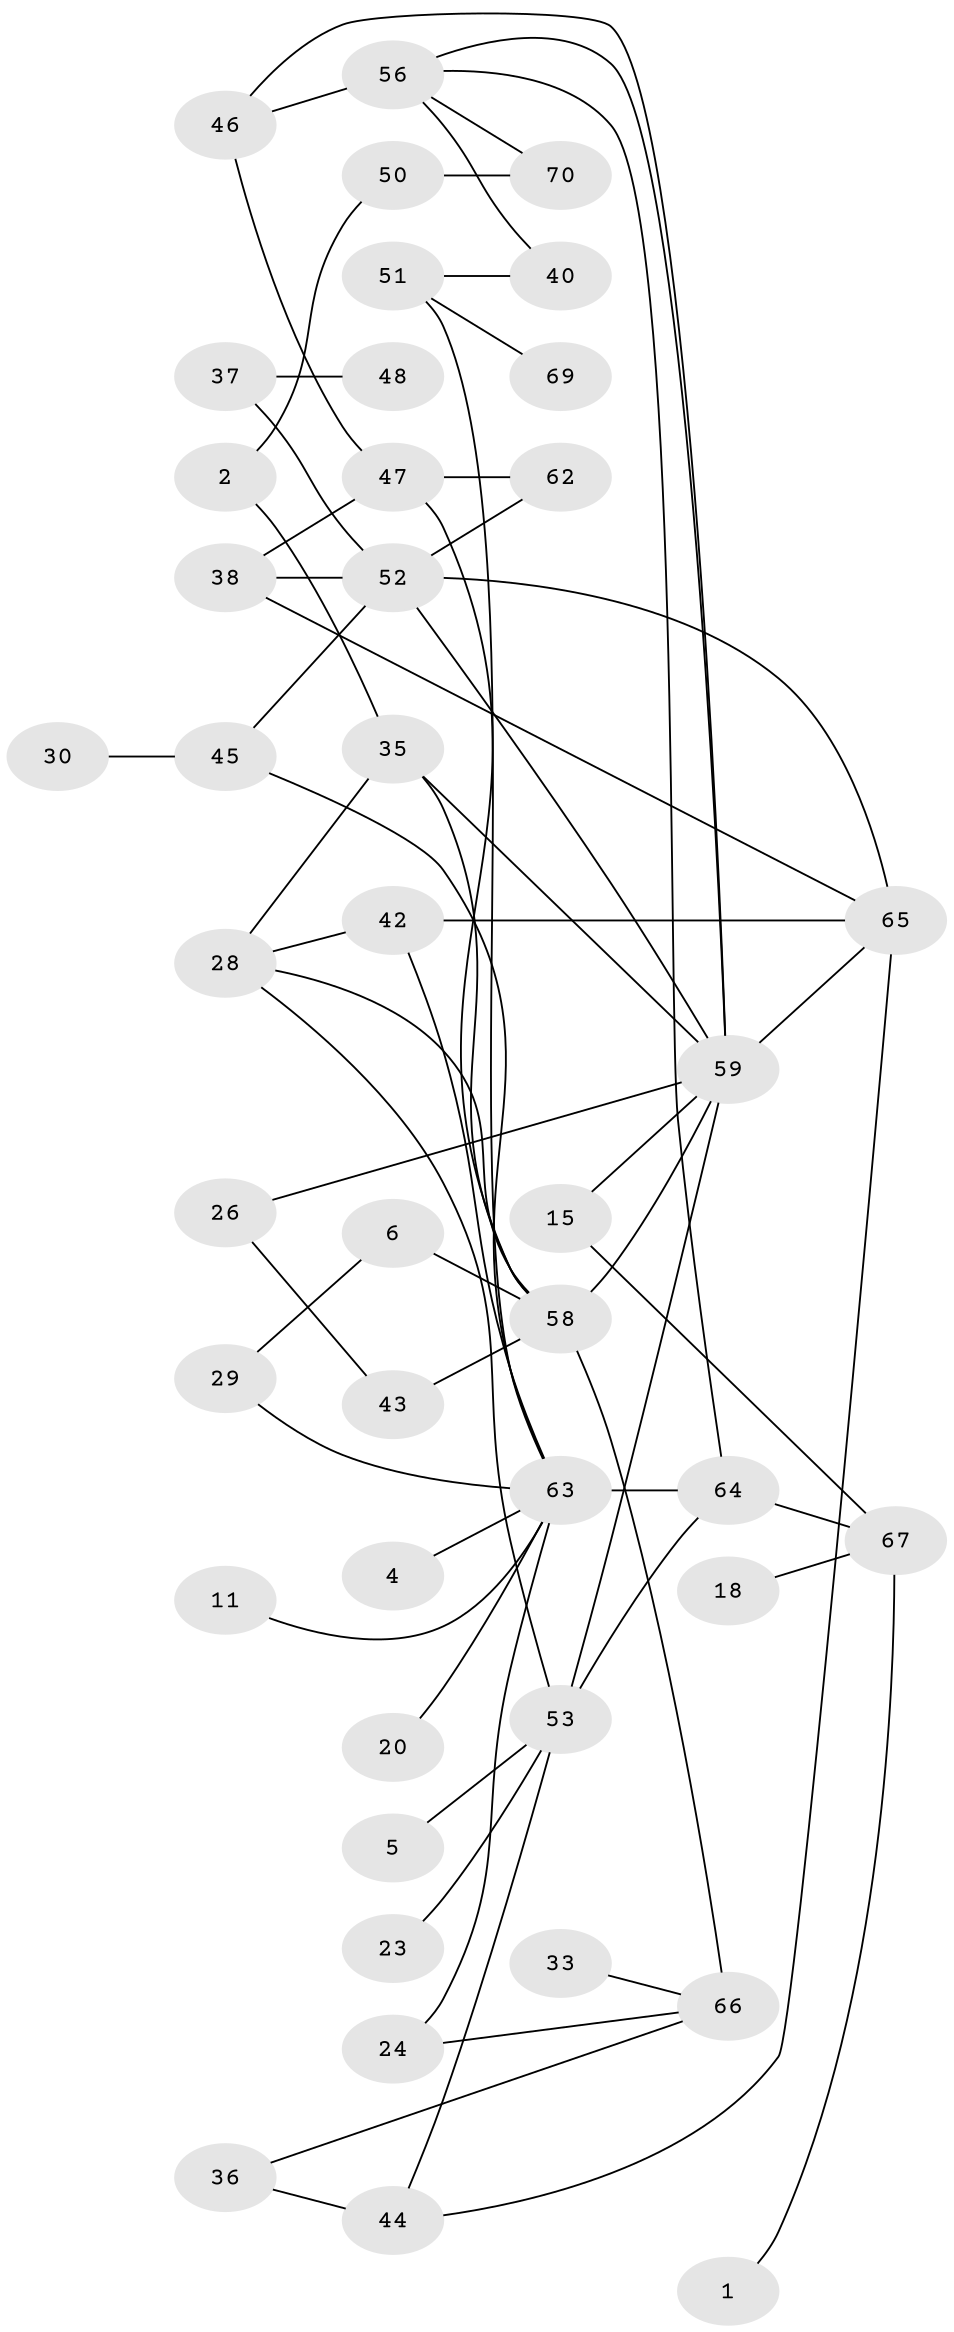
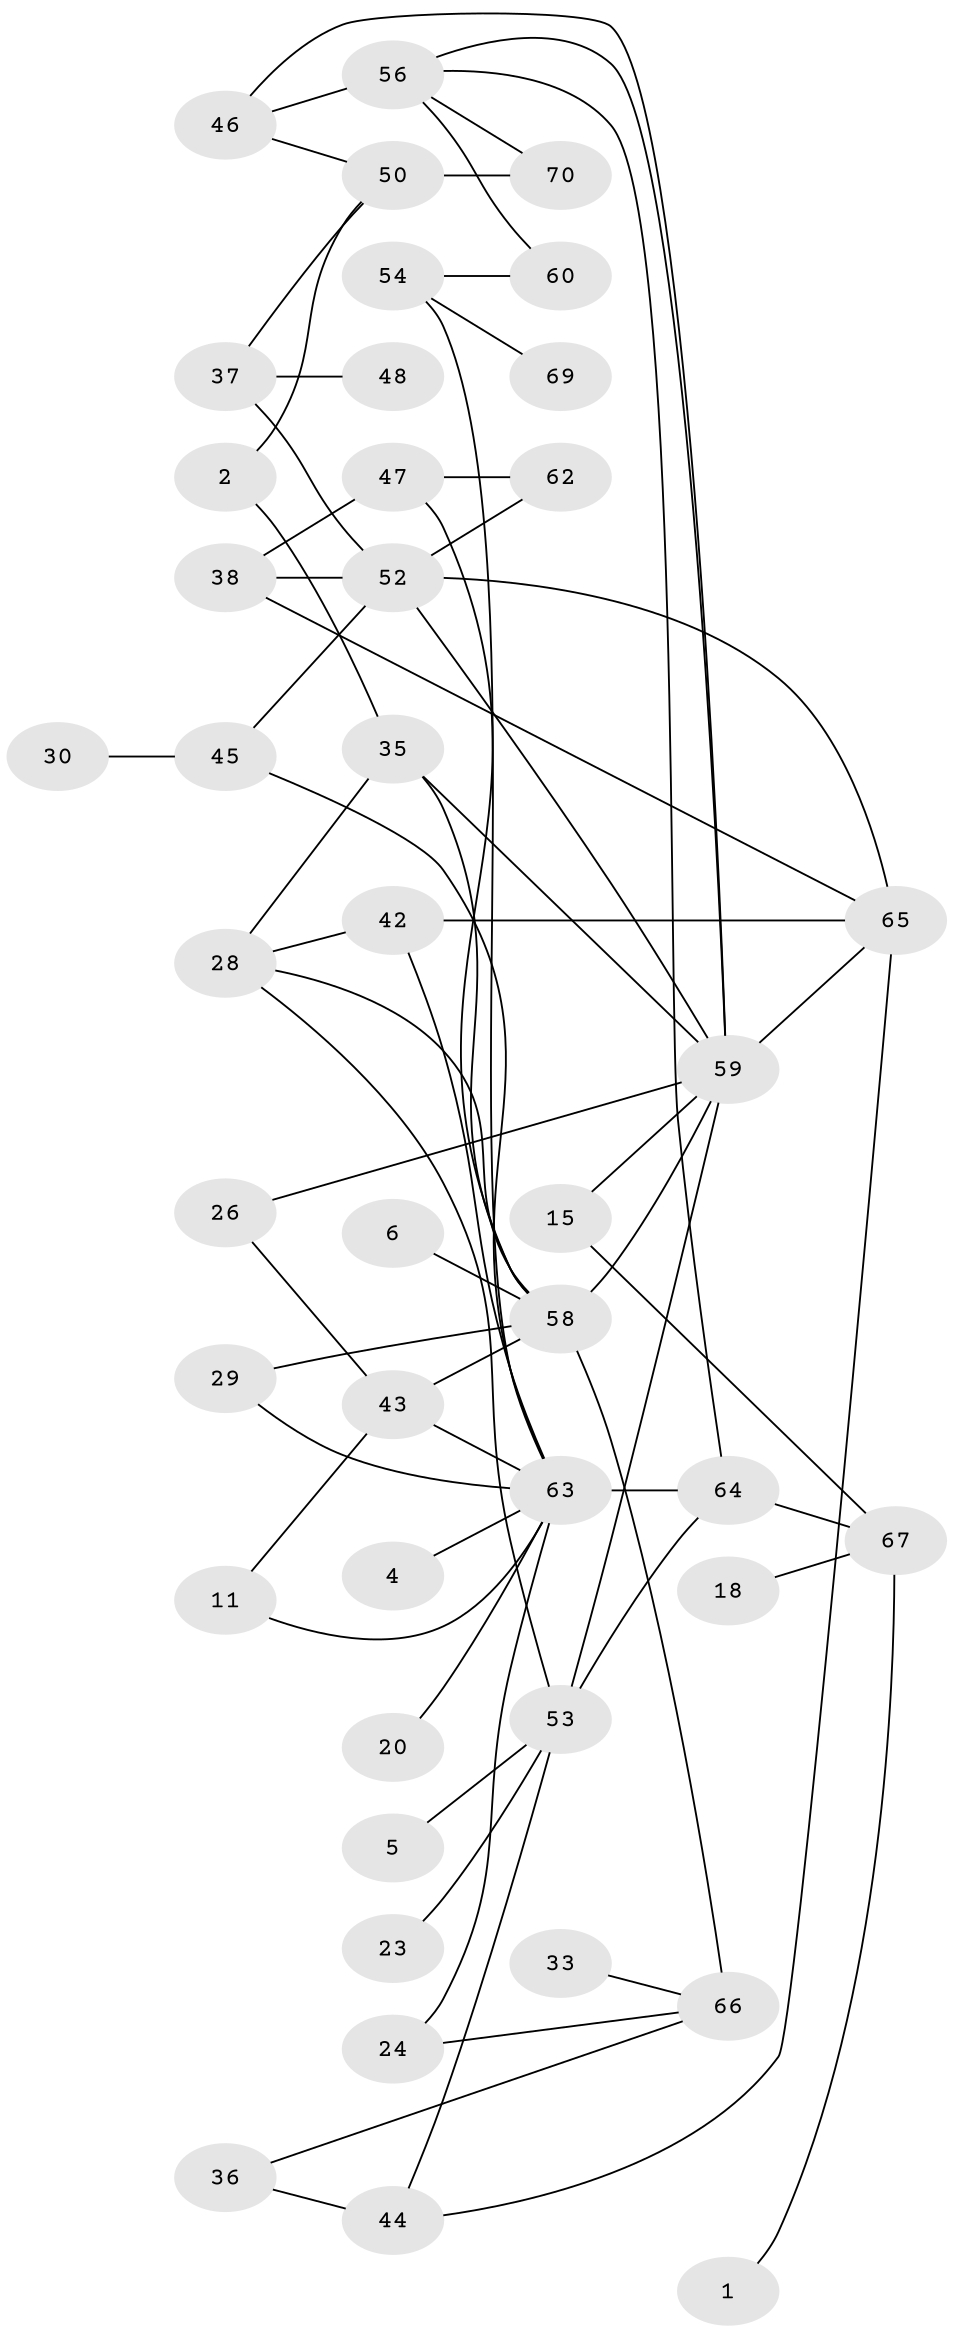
edge "50" -- "37": added
node "51": label "51" -> "54"
node "40": label "40" -> "60"
edge "46" -- "47": now "46" -- "50"
edge "6" -- "29": now "58" -- "29"
edge "43" -- "63": added
edge "43" -- "11": added
